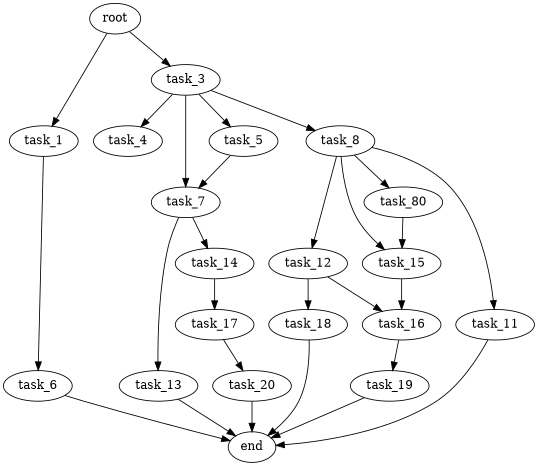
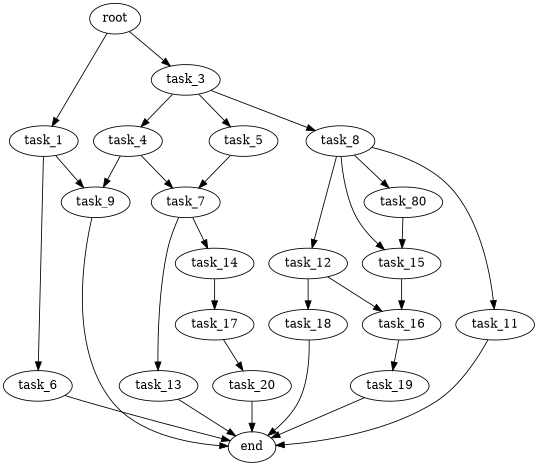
edge "task_3" -> "task_7": now "task_4" -> "task_7"
node "task_9": added
